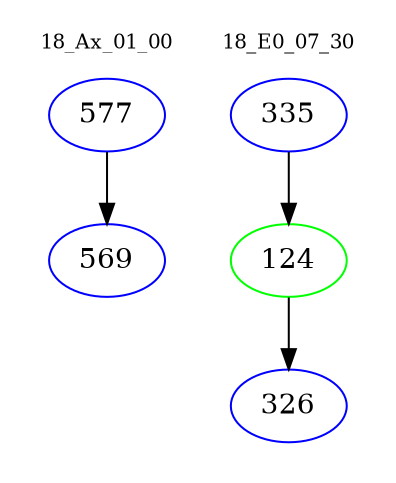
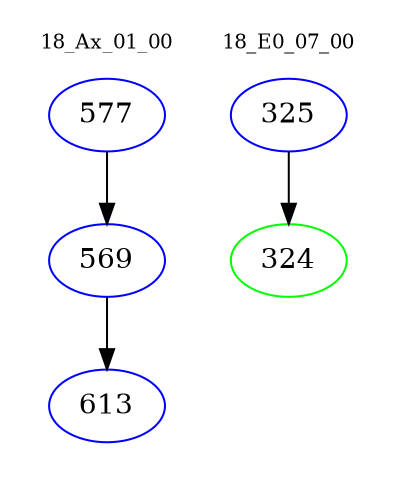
cluster "18_E0_07_30": label "18_E0_07_30" -> "18_E0_07_00"
node "335": label "335" -> "325"
node "124": label "124" -> "324"
node "613": added
node "326": removed
